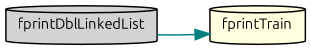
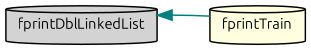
edge "fprintDblLinkedList" -> "fprintTrain": reversed
